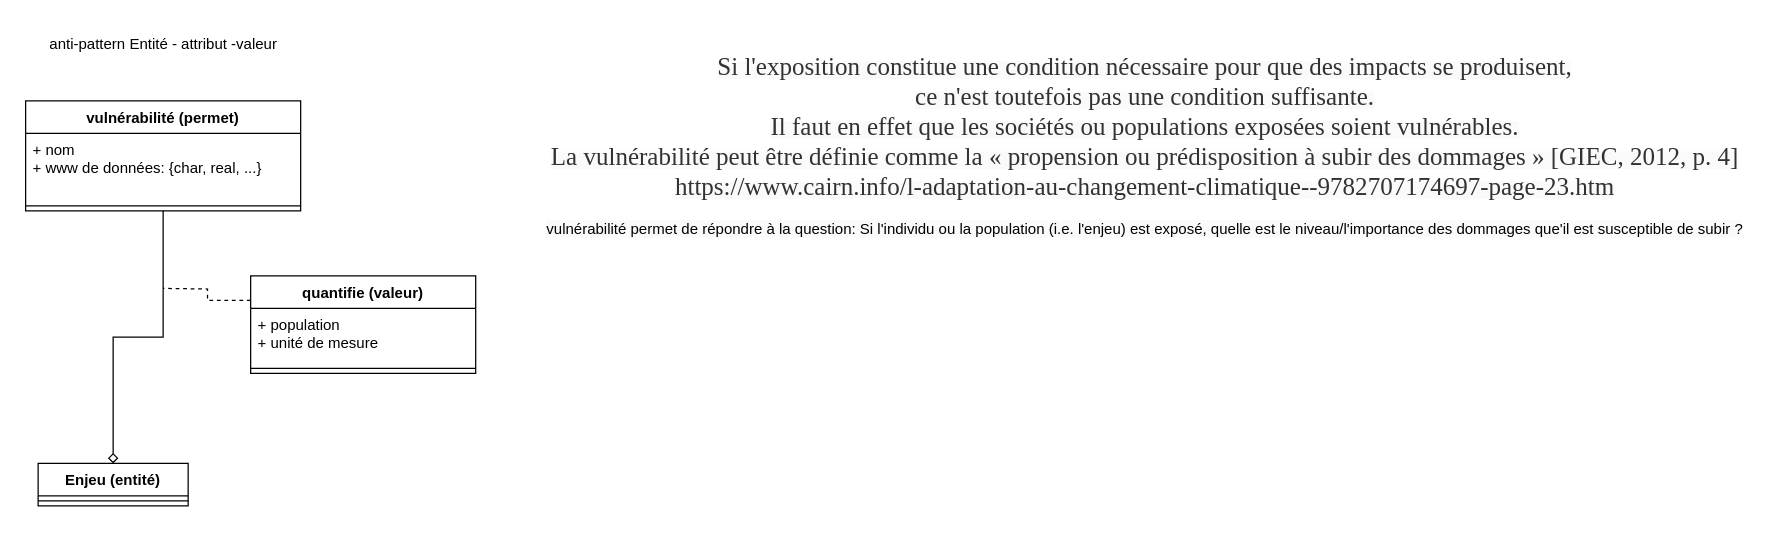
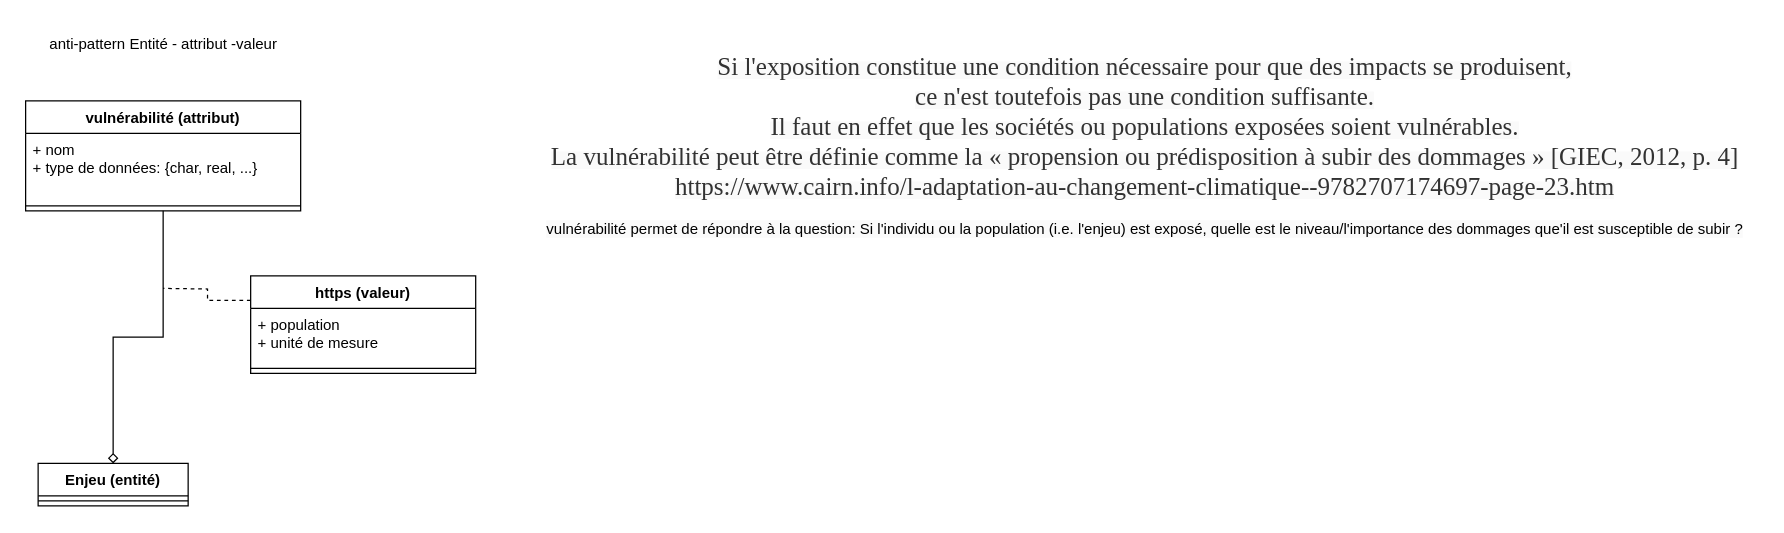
node "vulnérabilité (permet)": label "vulnérabilité (permet)" -> "vulnérabilité (attribut)"
node "+ nom + www de données: {char, real, ...}": label "+ nom + www de données: {char, real, ...}" -> "+ nom + type de données: {char, real, ...}"
node "quantifie (valeur)": label "quantifie (valeur)" -> "https (valeur)"
